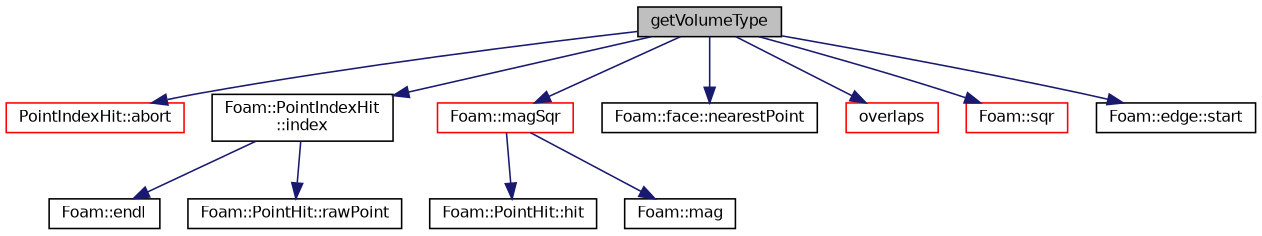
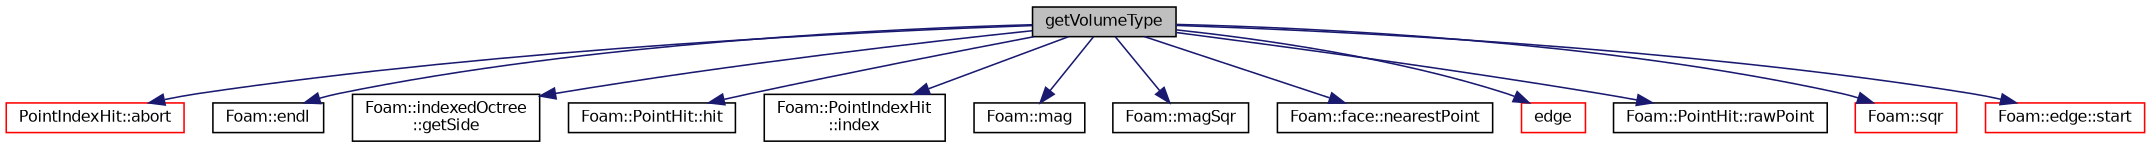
node "Foam::indexedOctree ::getSide": added
node "Foam::magSqr": color red -> black
node "overlaps": label "overlaps" -> "edge"
node "Foam::edge::start": color black -> red
edge "Foam::magSqr" -> "Foam::PointHit::hit": now "getVolumeType" -> "Foam::PointHit::hit"
edge "Foam::PointIndexHit ::index" -> "Foam::PointHit::rawPoint": now "getVolumeType" -> "Foam::PointHit::rawPoint"
edge "Foam::magSqr" -> "Foam::mag": now "getVolumeType" -> "Foam::mag"
edge "Foam::PointIndexHit ::index" -> "Foam::endl": now "getVolumeType" -> "Foam::endl"
